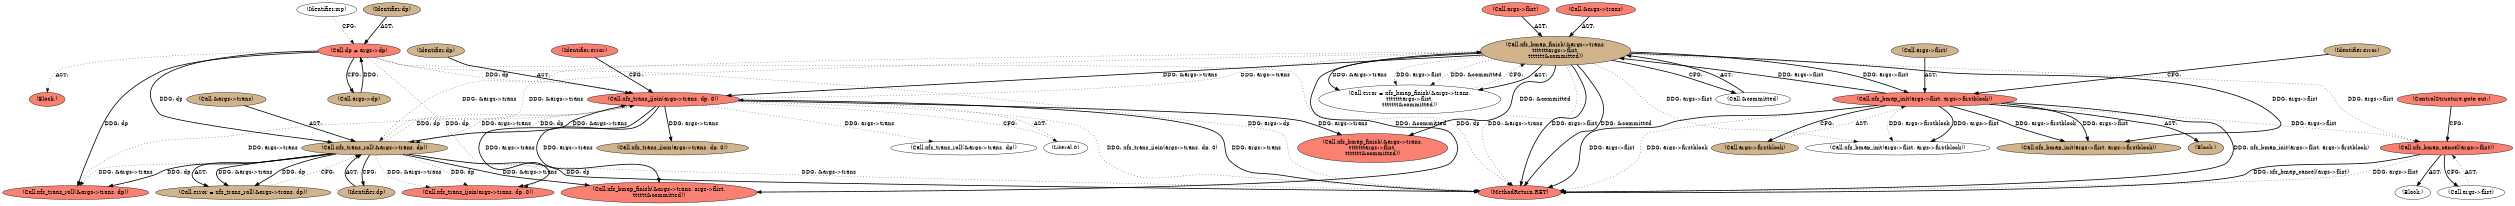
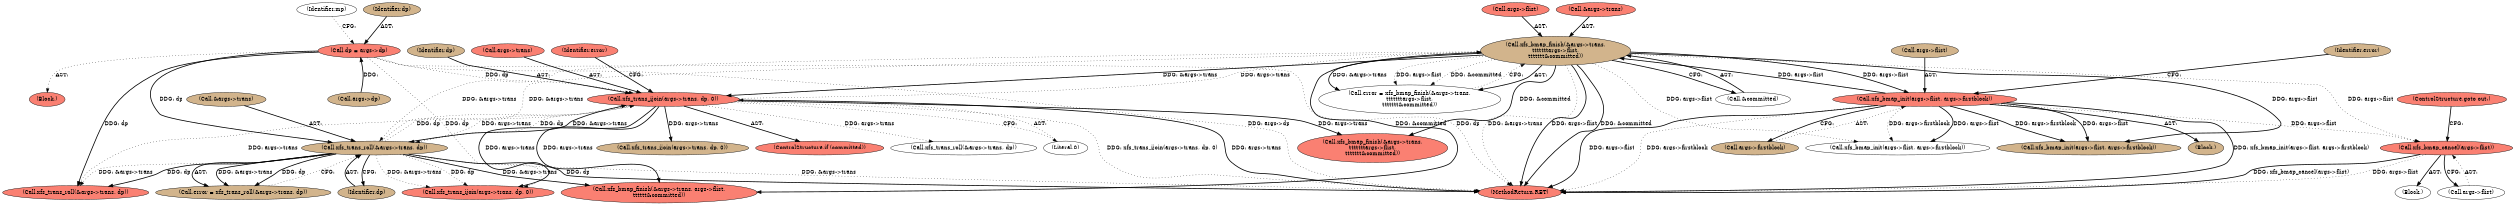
node "(Call,args->trans)": added
edge "(Call,dp = args->dp)" -> "(Call,args->dp)": removed, label "CFG:"
node "(ControlStructure,if (committed))": added
